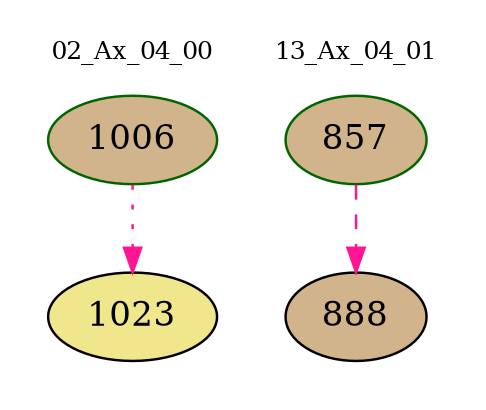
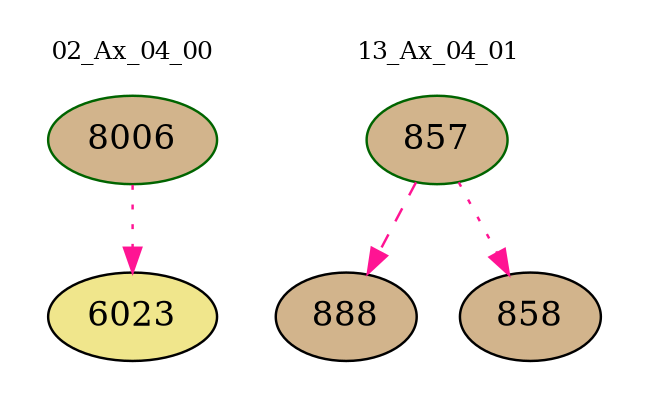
node "1006": label "1006" -> "8006"
node "1023": label "1023" -> "6023"
node "858": added
